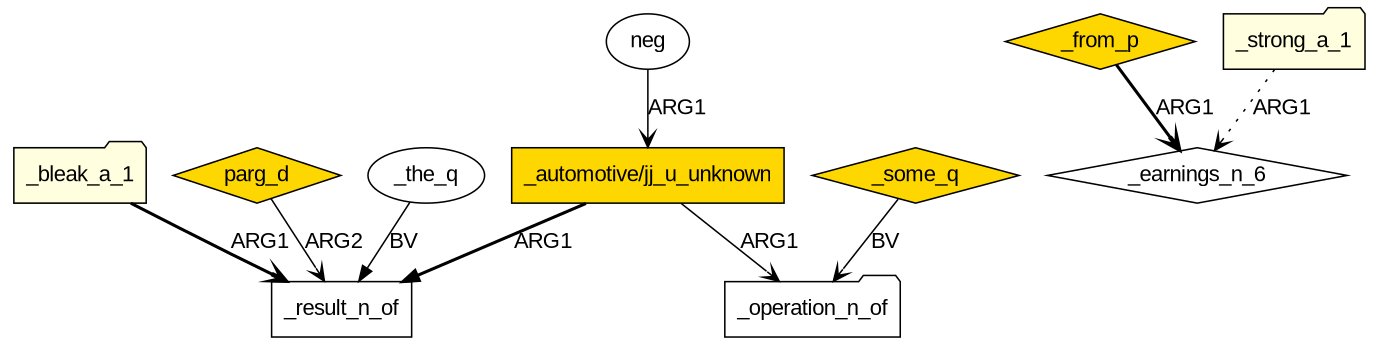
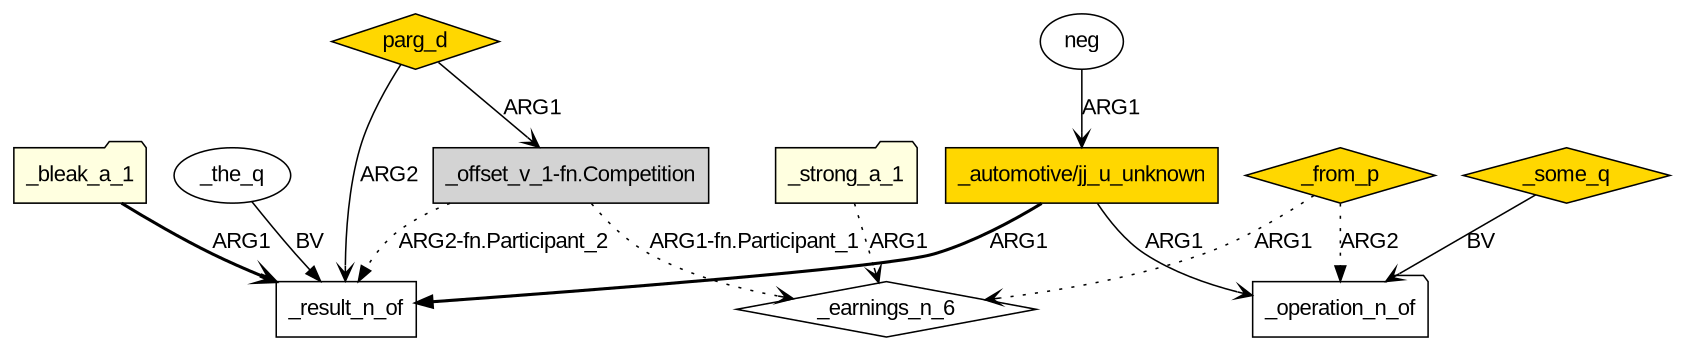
edge "_from_p" -> "_earnings_n_6": style bold -> dotted
node "_offset_v_1-fn.Competition": added
edge "_from_p" -> "_operation_n_of": added, label "ARG2"
